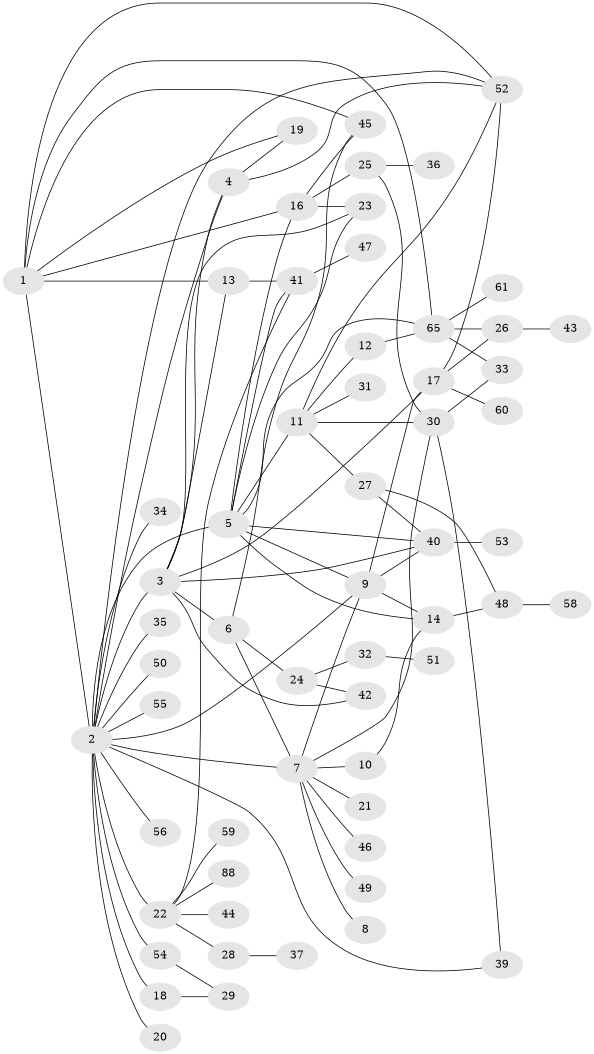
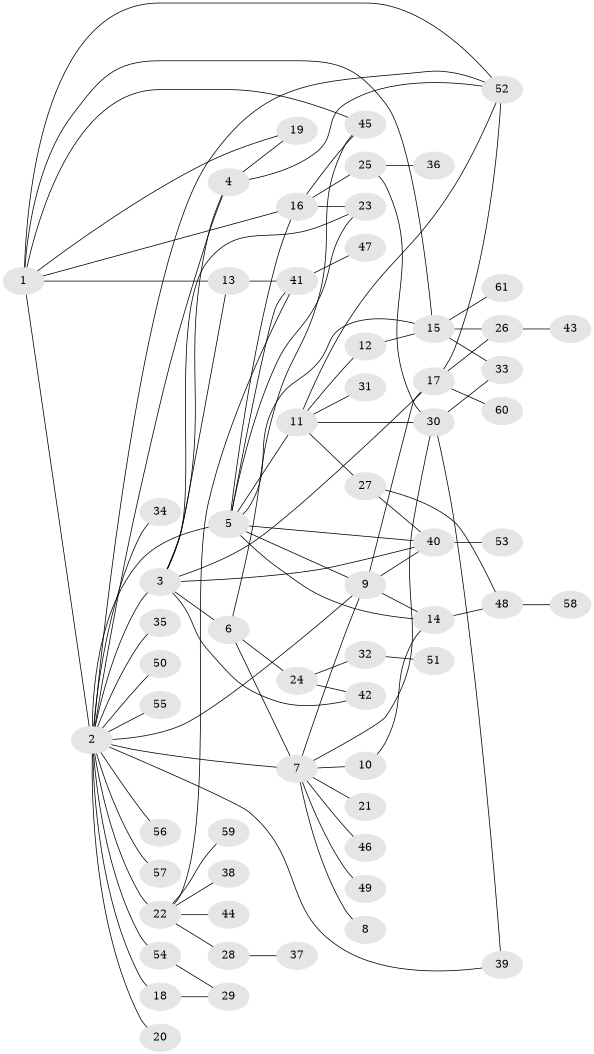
node "65": label "65" -> "15"
node "57": added
node "88": label "88" -> "38"
